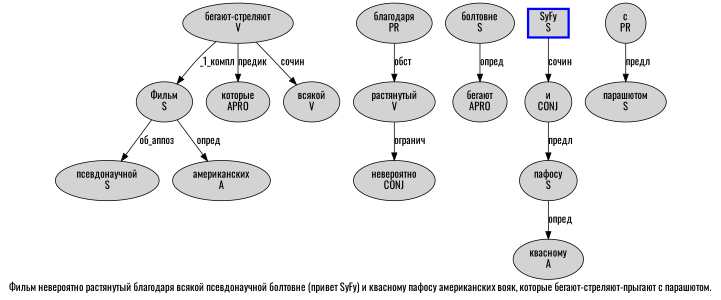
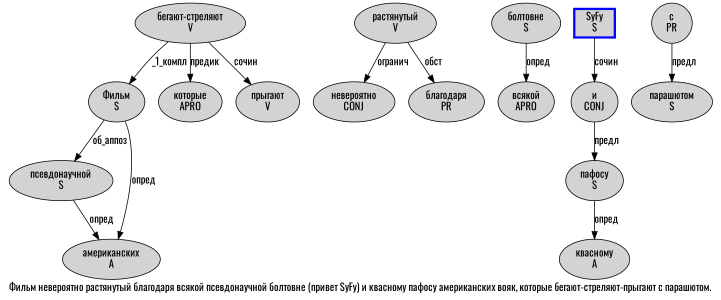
edge "благодаря PR" -> "растянутый V": reversed
node "всякой V": label "всякой V" -> "прыгают V"
node "бегают APRO": label "бегают APRO" -> "всякой APRO"
edge "псевдонаучной S" -> "американских A": added, label "опред"
